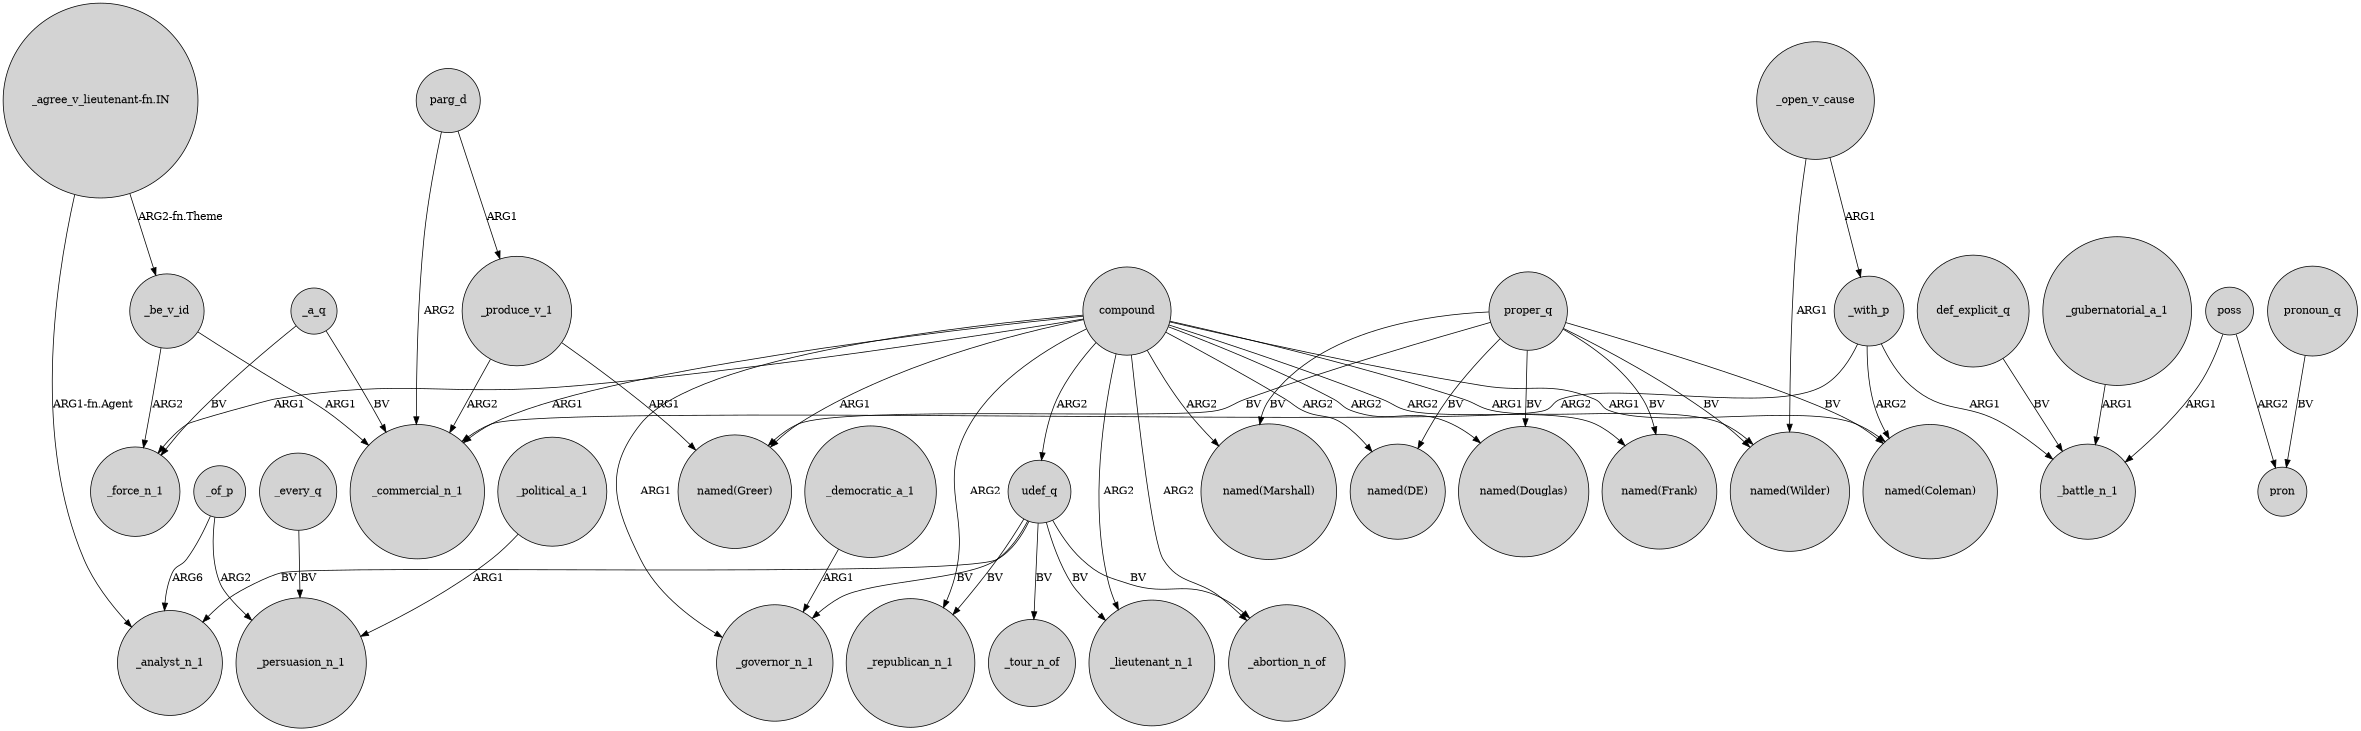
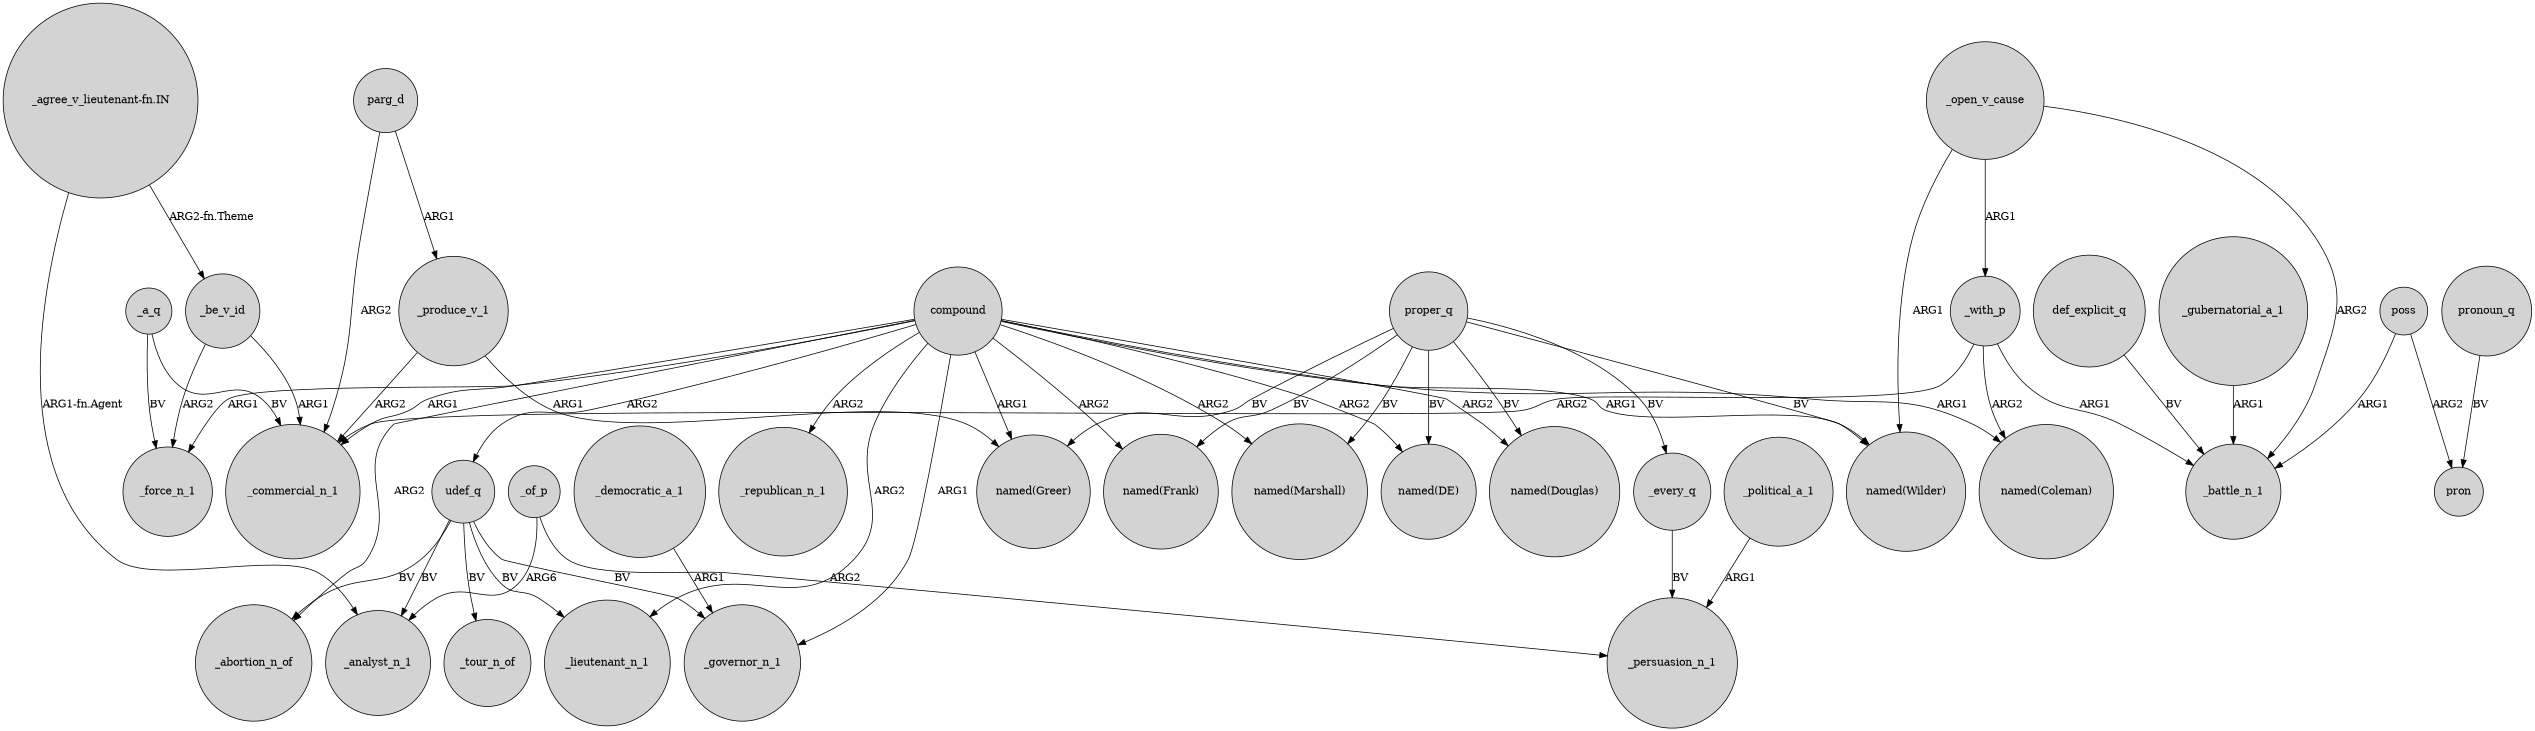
edge "_open_v_cause" -> "_battle_n_1": added, label "ARG2"
edge "proper_q" -> "named(Coleman)": now "proper_q" -> "_every_q"
edge "udef_q" -> "_republican_n_1": removed, label "BV"
